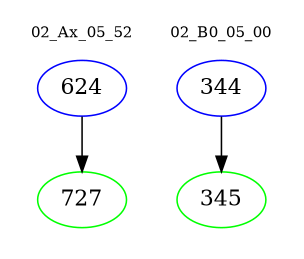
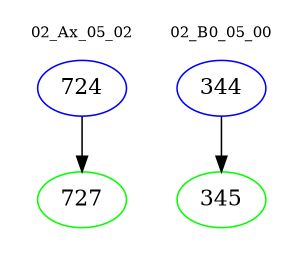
cluster "02_Ax_05_52": label "02_Ax_05_52" -> "02_Ax_05_02"
node "624": label "624" -> "724"
